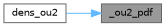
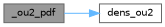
edge "dens_ou2" -> "_ou2_pdf": reversed
